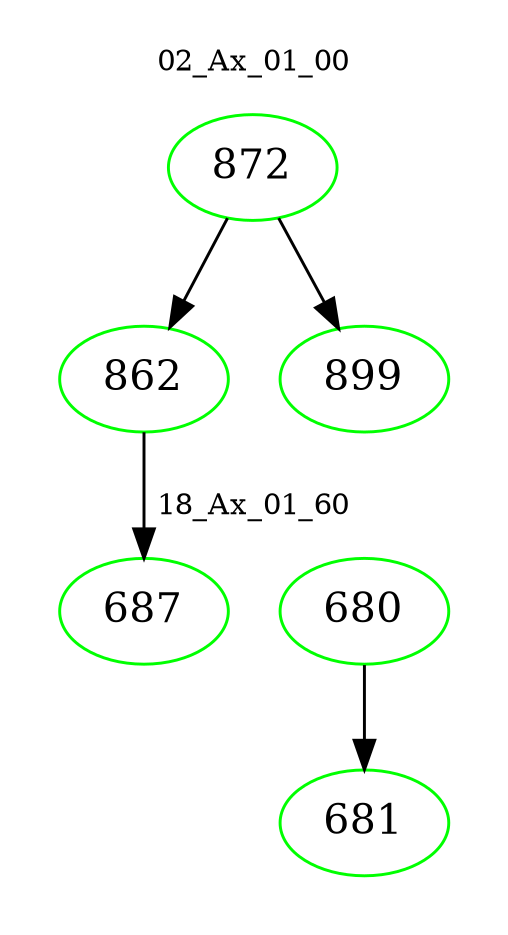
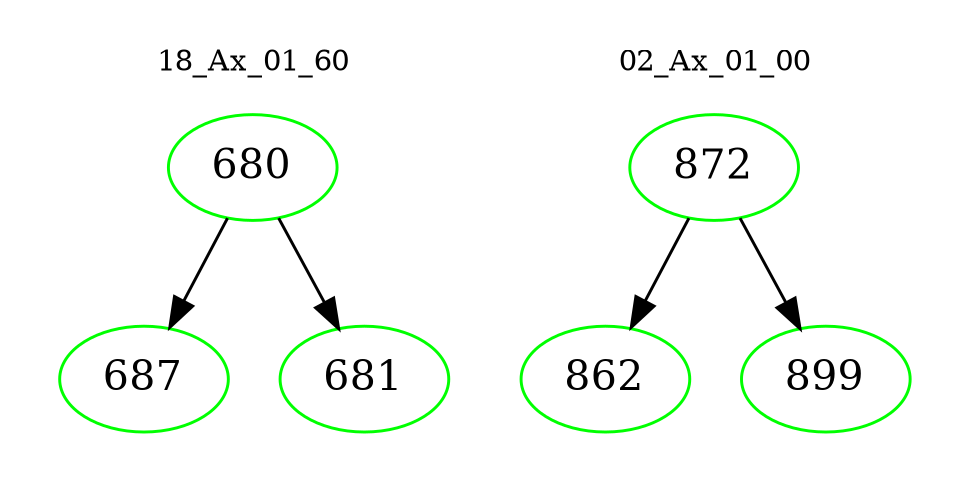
edge "862" -> "687": now "680" -> "687"
